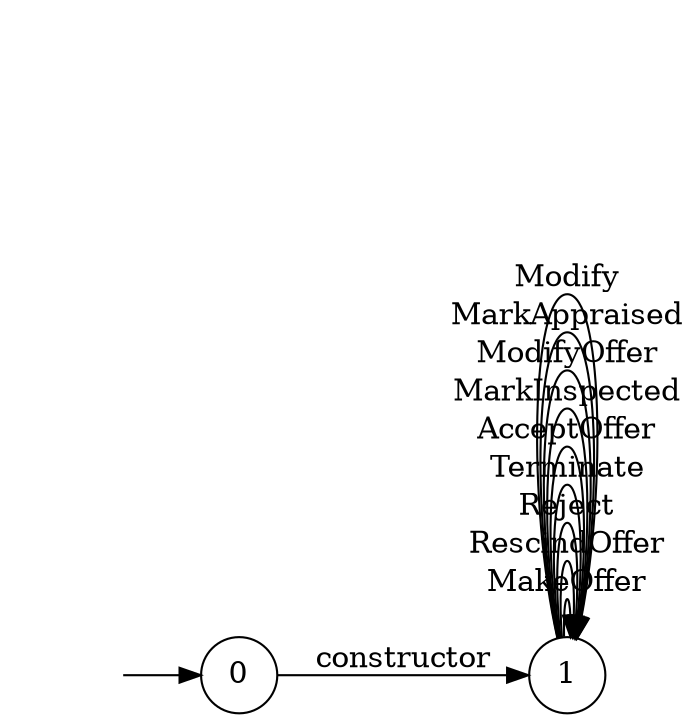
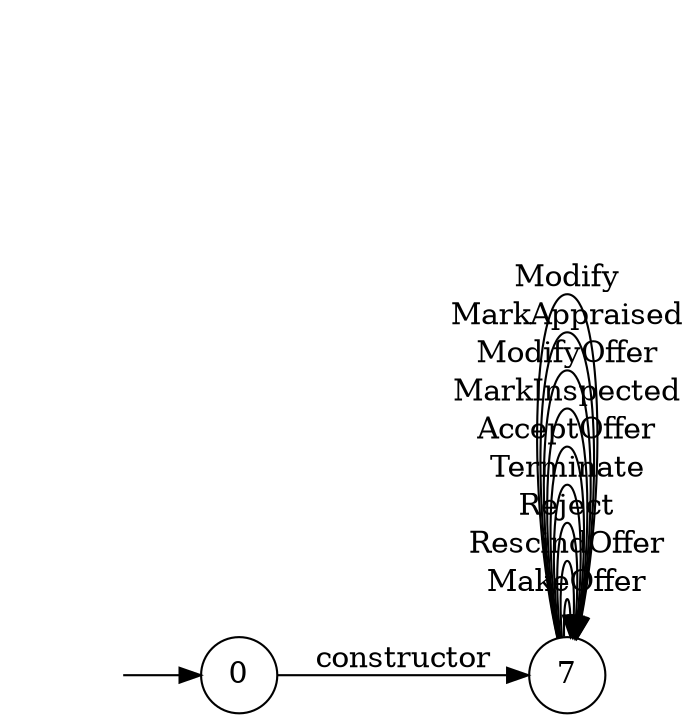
node "1": label "1" -> "7"
